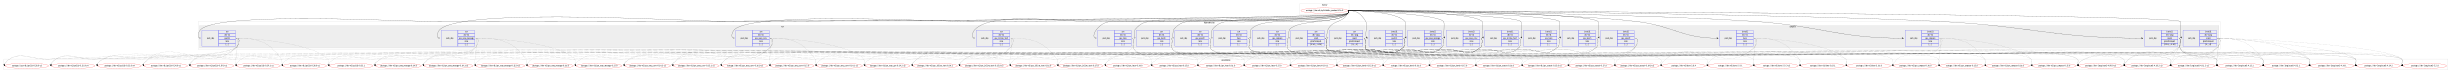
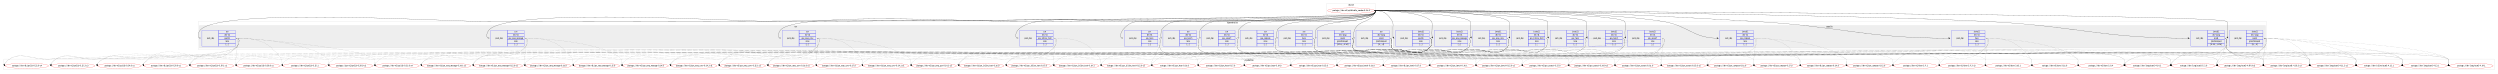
node "portage://dev-ml/ppxlib-0.22.2-r3": added
node "portage://dev-lang/ocaml-4.12.1": label "portage://dev-lang/ocaml-4.12.1" -> "portage://dev-inline/ocaml-4.12.1"
